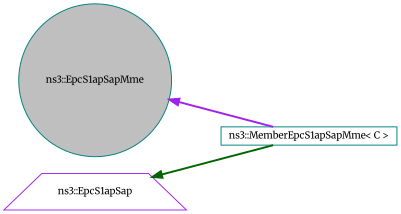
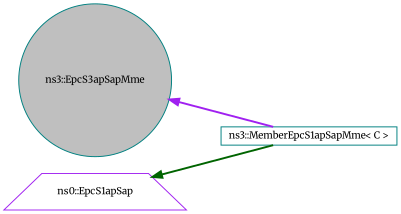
node "ns3::EpcS1apSapMme": label "ns3::EpcS1apSapMme" -> "ns3::EpcS3apSapMme"
node "ns3::EpcS1apSap": label "ns3::EpcS1apSap" -> "ns0::EpcS1apSap"
